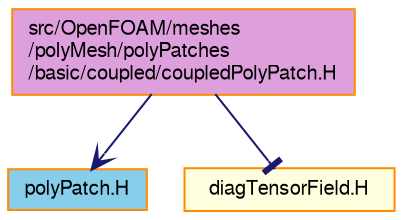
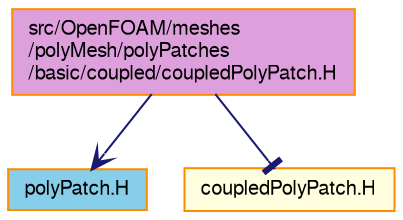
node "diagTensorField.H": label "diagTensorField.H" -> "coupledPolyPatch.H"
